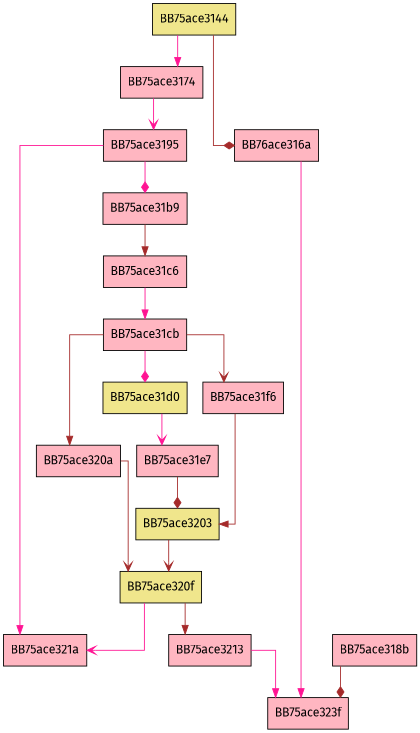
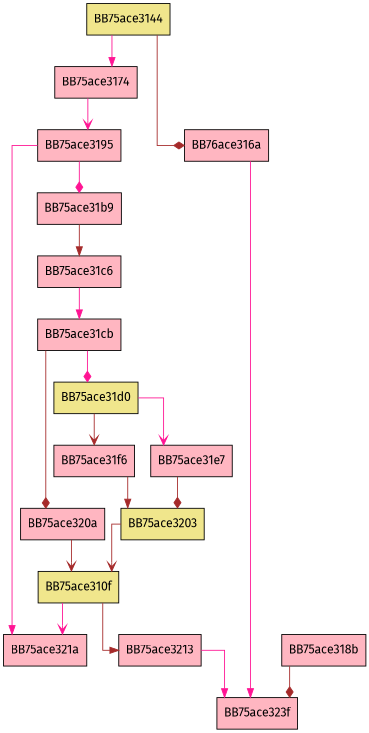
edge "BB75ace31cb" -> "BB75ace31f6": now "BB75ace31d0" -> "BB75ace31f6"
edge "BB75ace31cb" -> "BB75ace320a": arrowhead normal -> diamond
node "BB75ace320f": label "BB75ace320f" -> "BB75ace310f"
